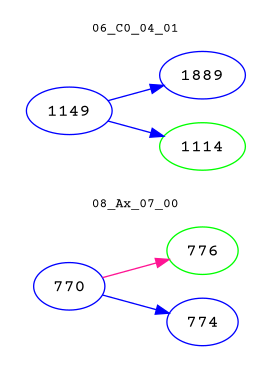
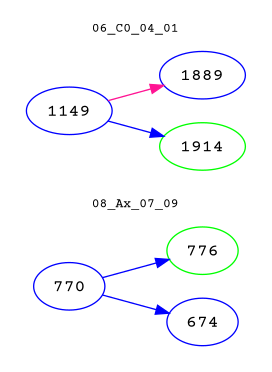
edge "1149" -> "1889": color blue -> deeppink
node "1114": label "1114" -> "1914"
cluster "08_Ax_07_00": label "08_Ax_07_00" -> "08_Ax_07_09"
edge "770" -> "776": color deeppink -> blue
node "774": label "774" -> "674"
